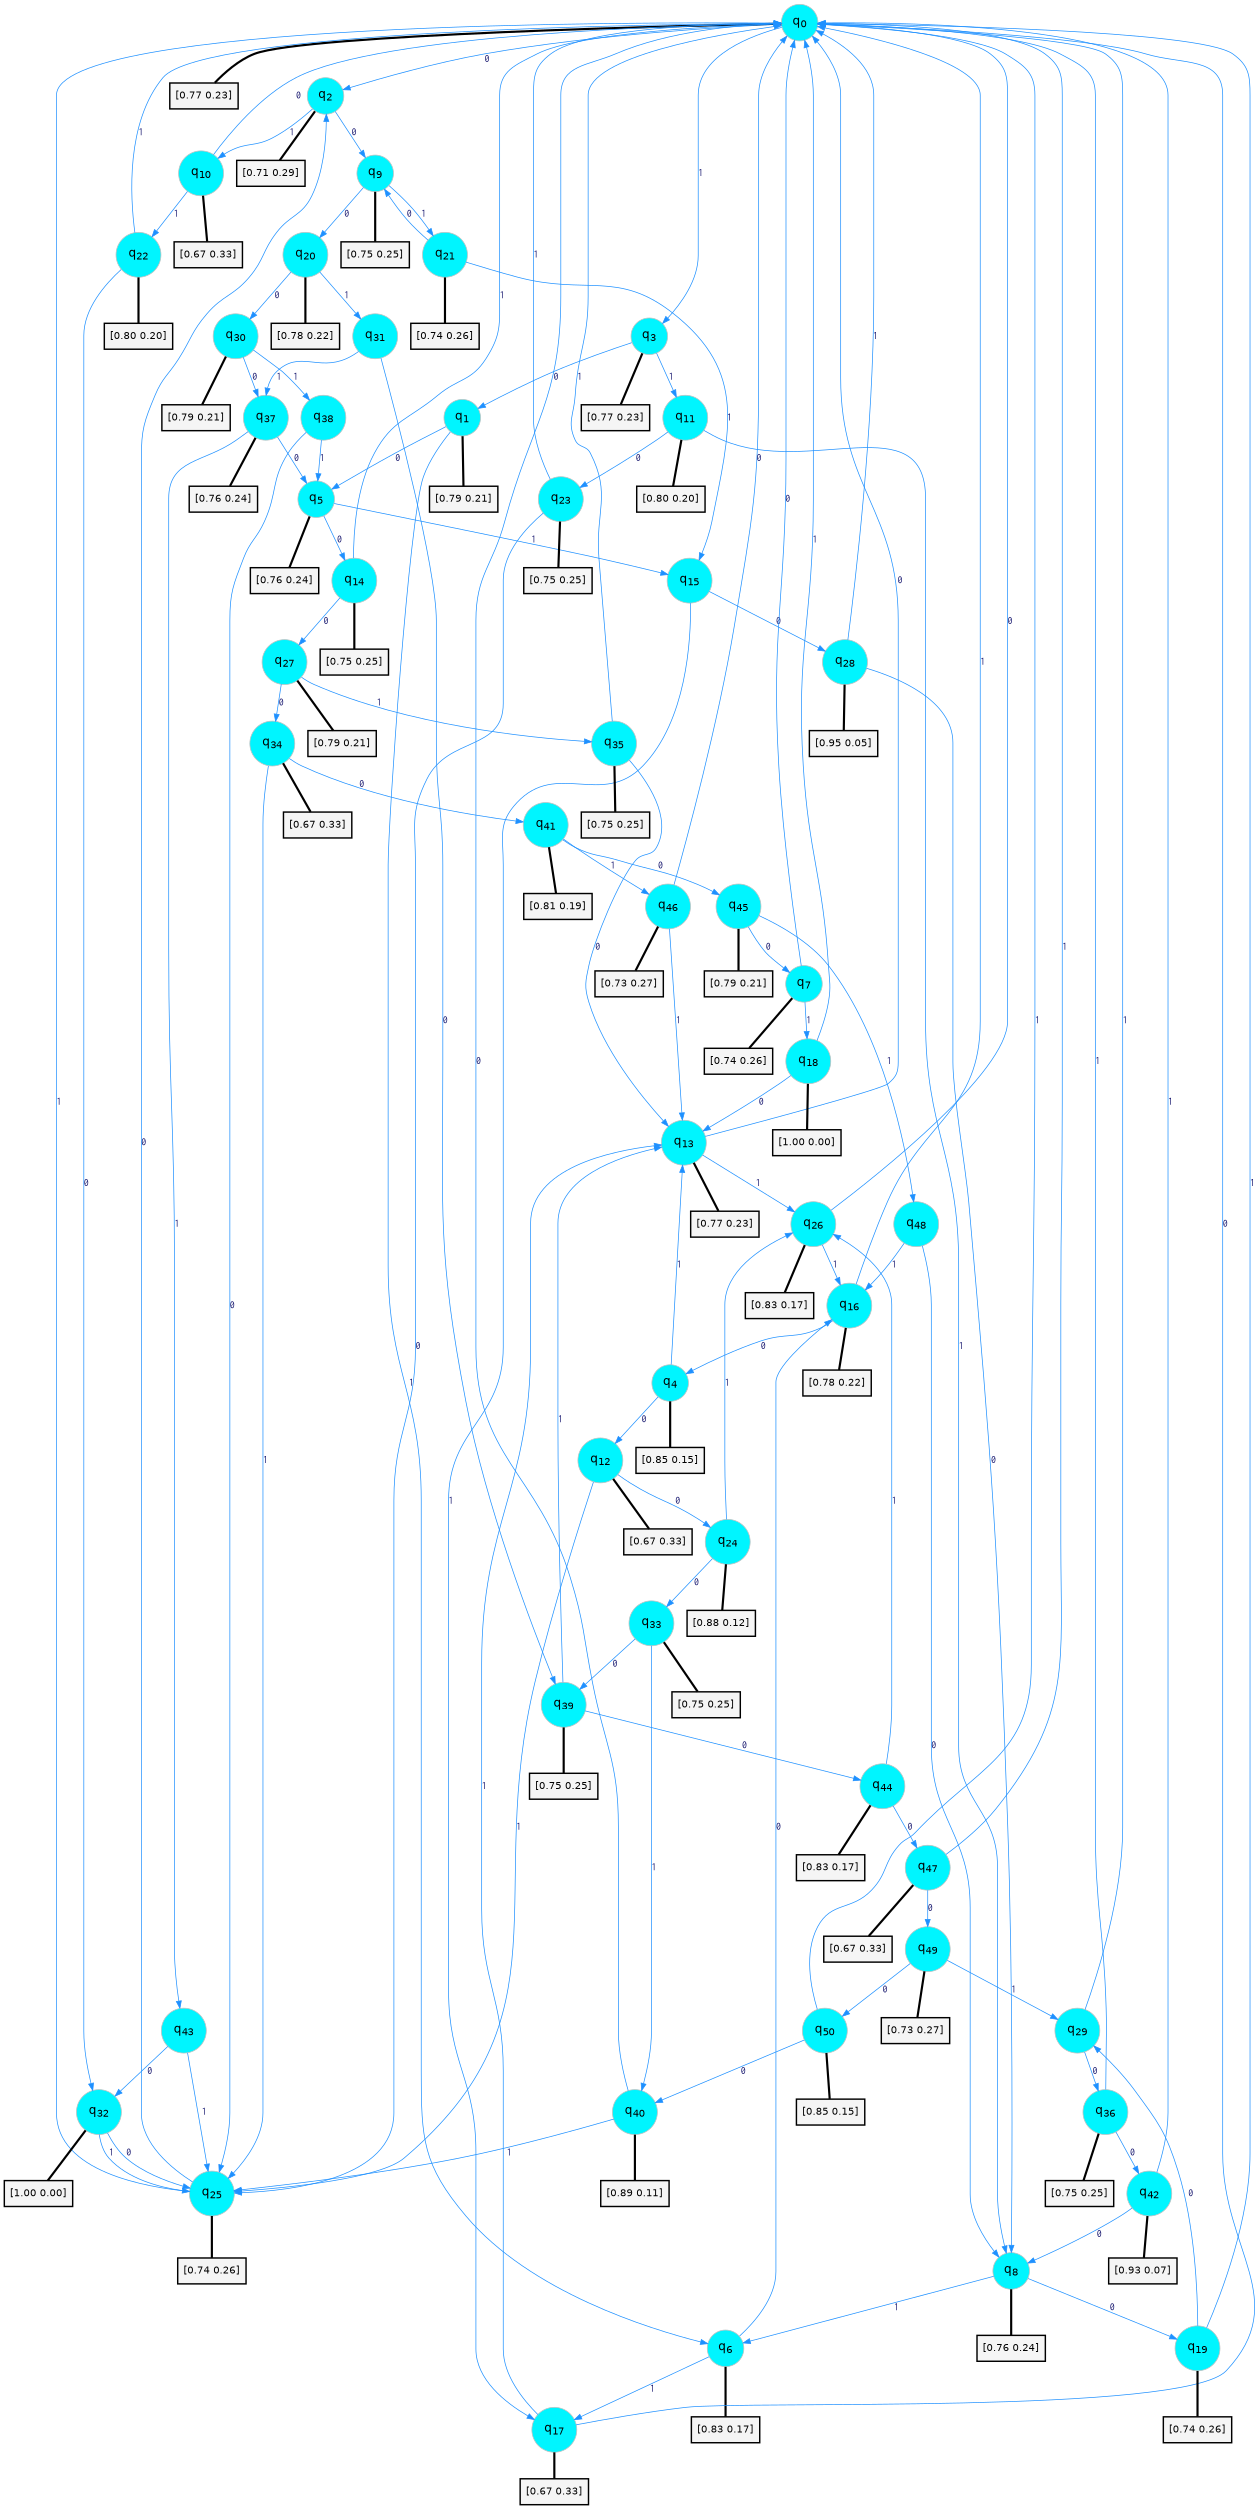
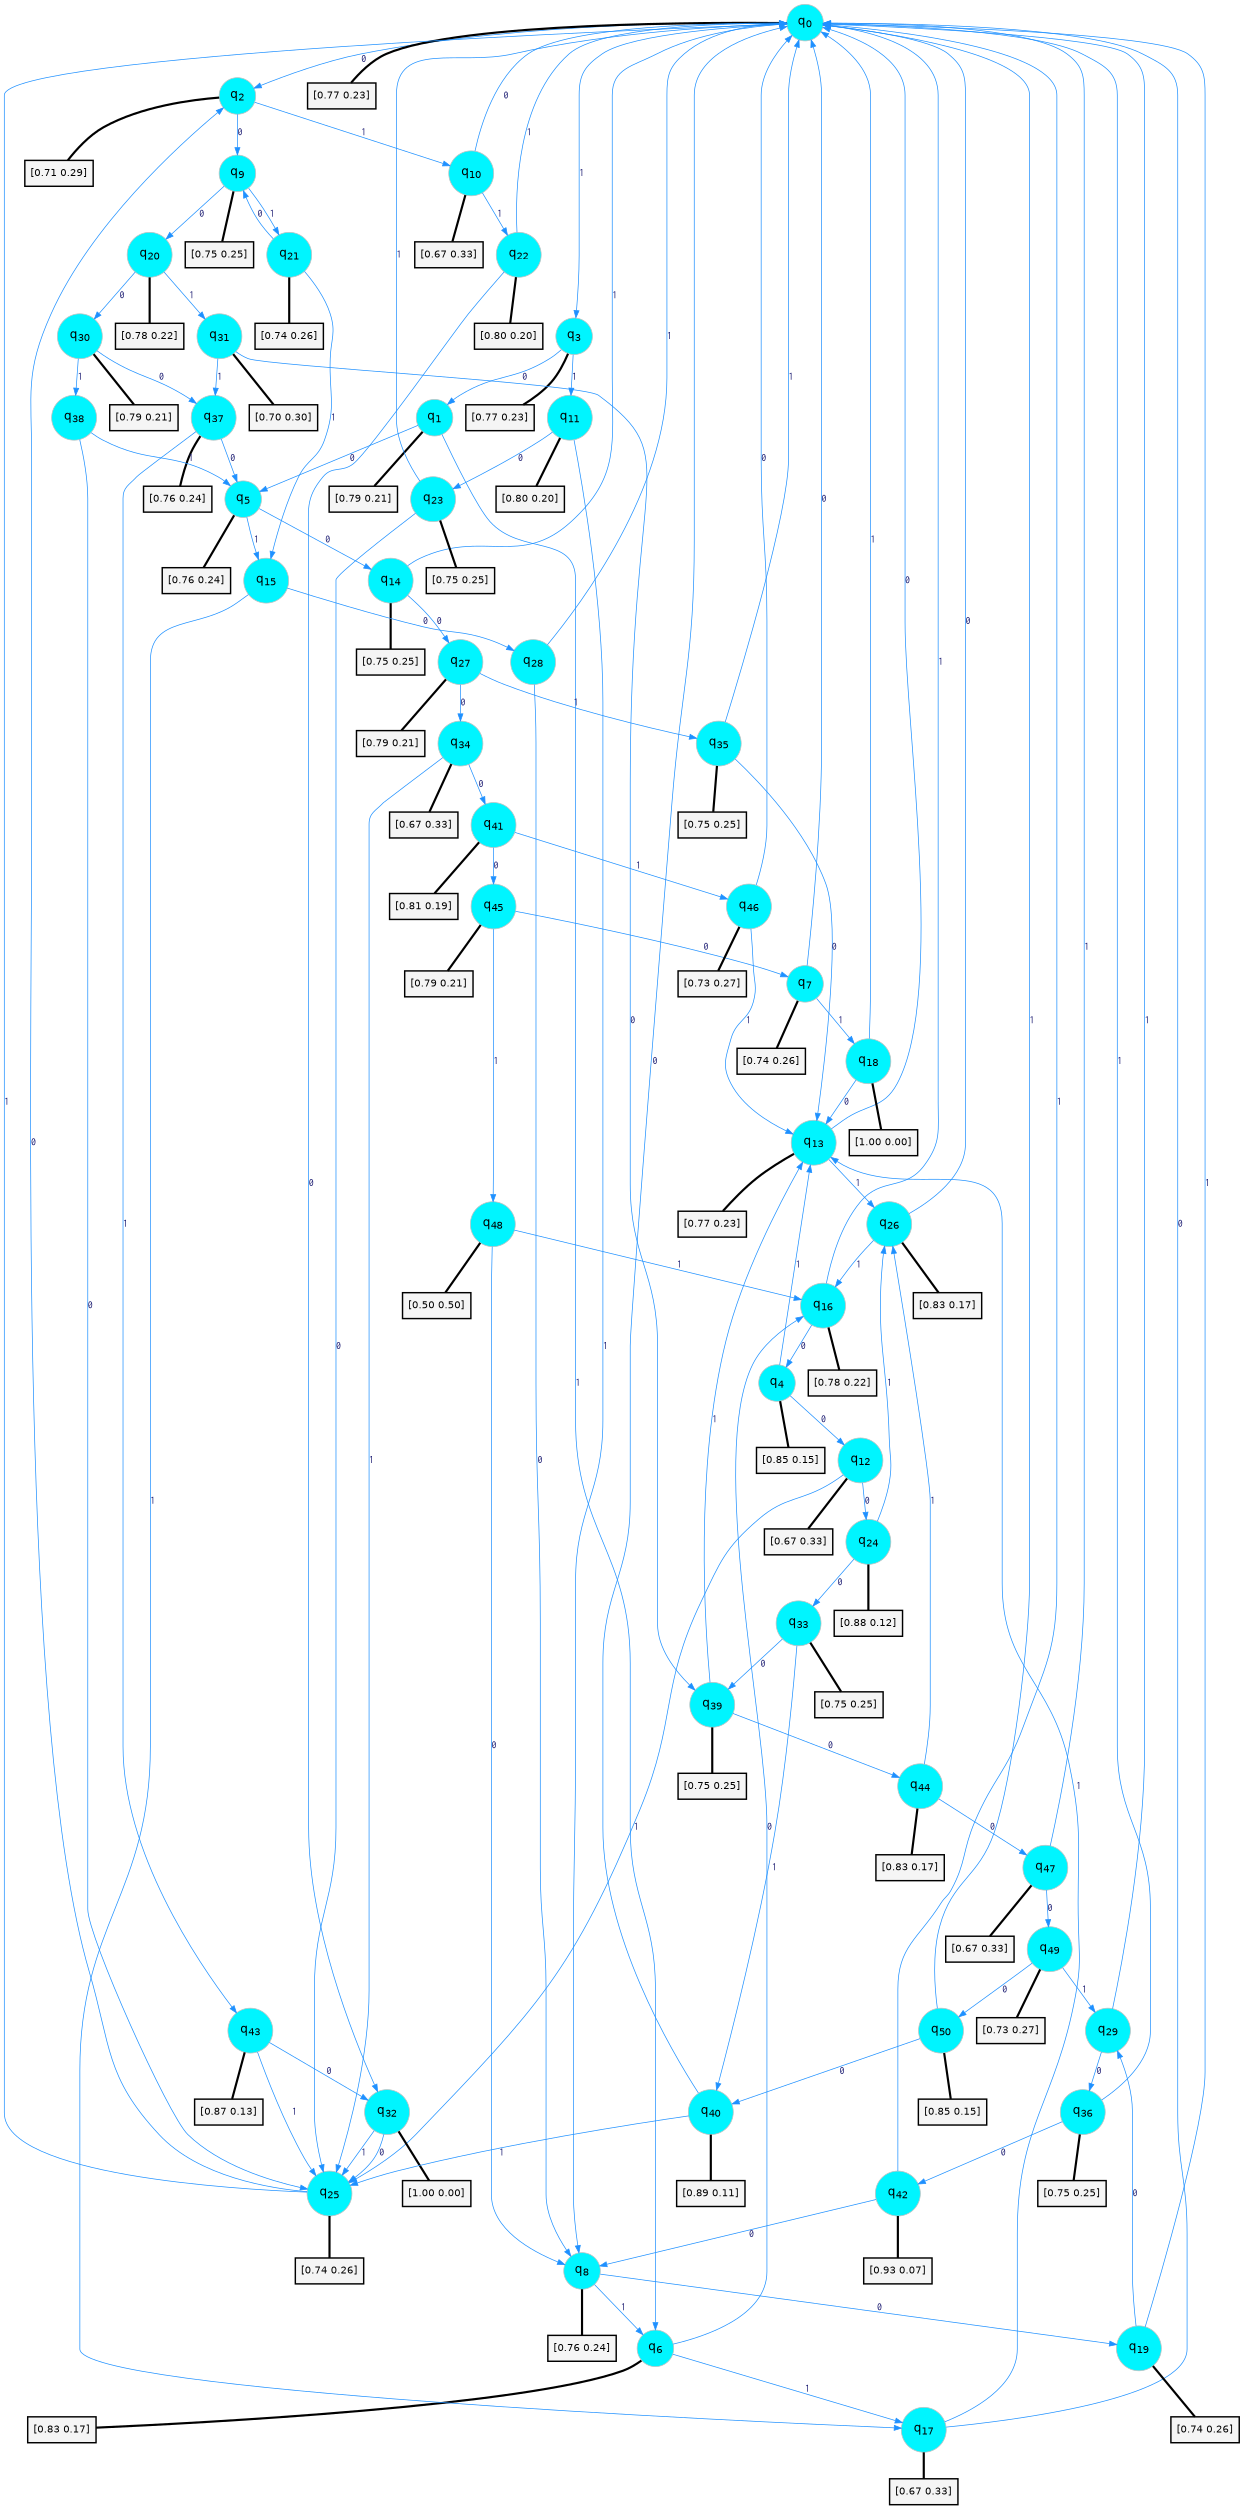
node "[0.70 0.30]": added
node "[0.95 0.05]": removed
node "[0.50 0.50]": added
node "[0.87 0.13]": added
